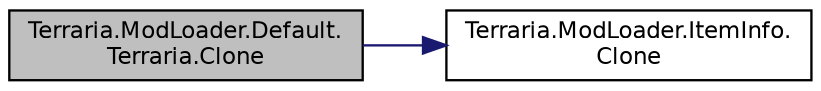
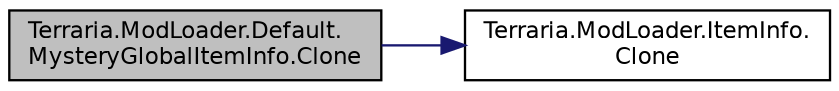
node "Terraria.ModLoader.Default. Terraria.Clone": label "Terraria.ModLoader.Default. Terraria.Clone" -> "Terraria.ModLoader.Default. MysteryGlobalItemInfo.Clone"
